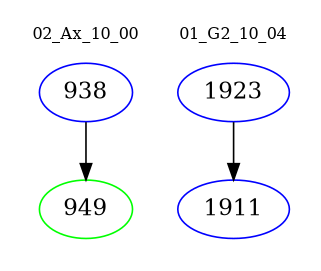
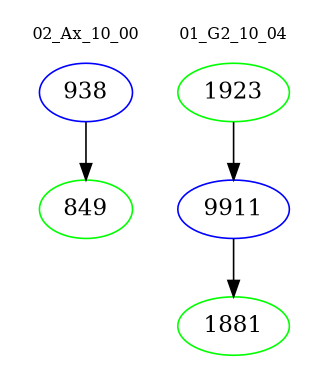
node "1923": color blue -> green
node "949": label "949" -> "849"
node "1911": label "1911" -> "9911"
node "1881": added
